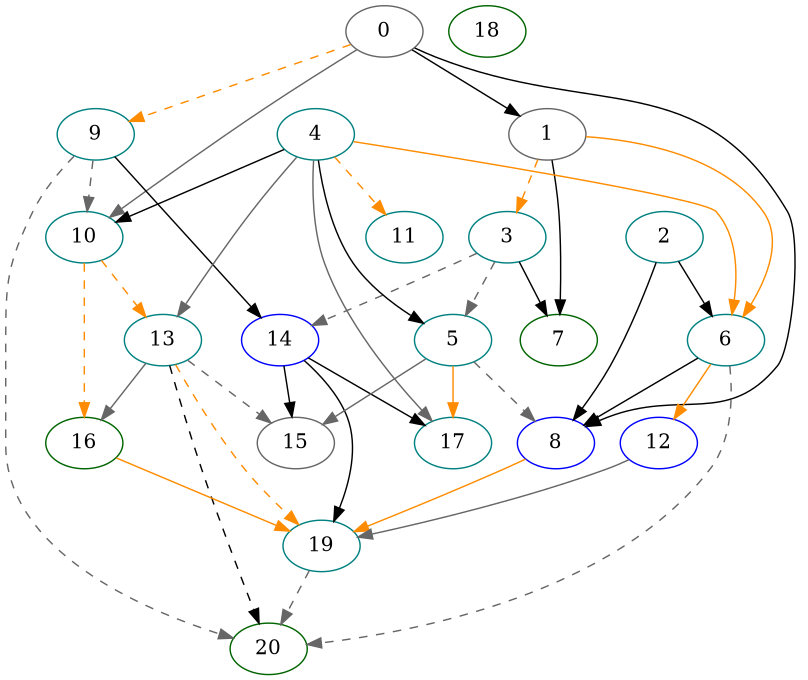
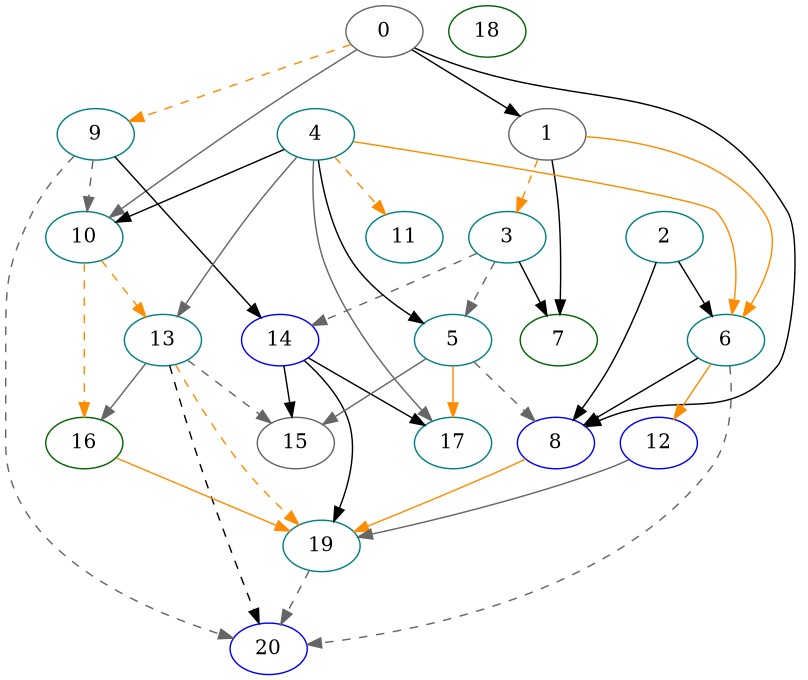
node "20": color darkgreen -> blue
